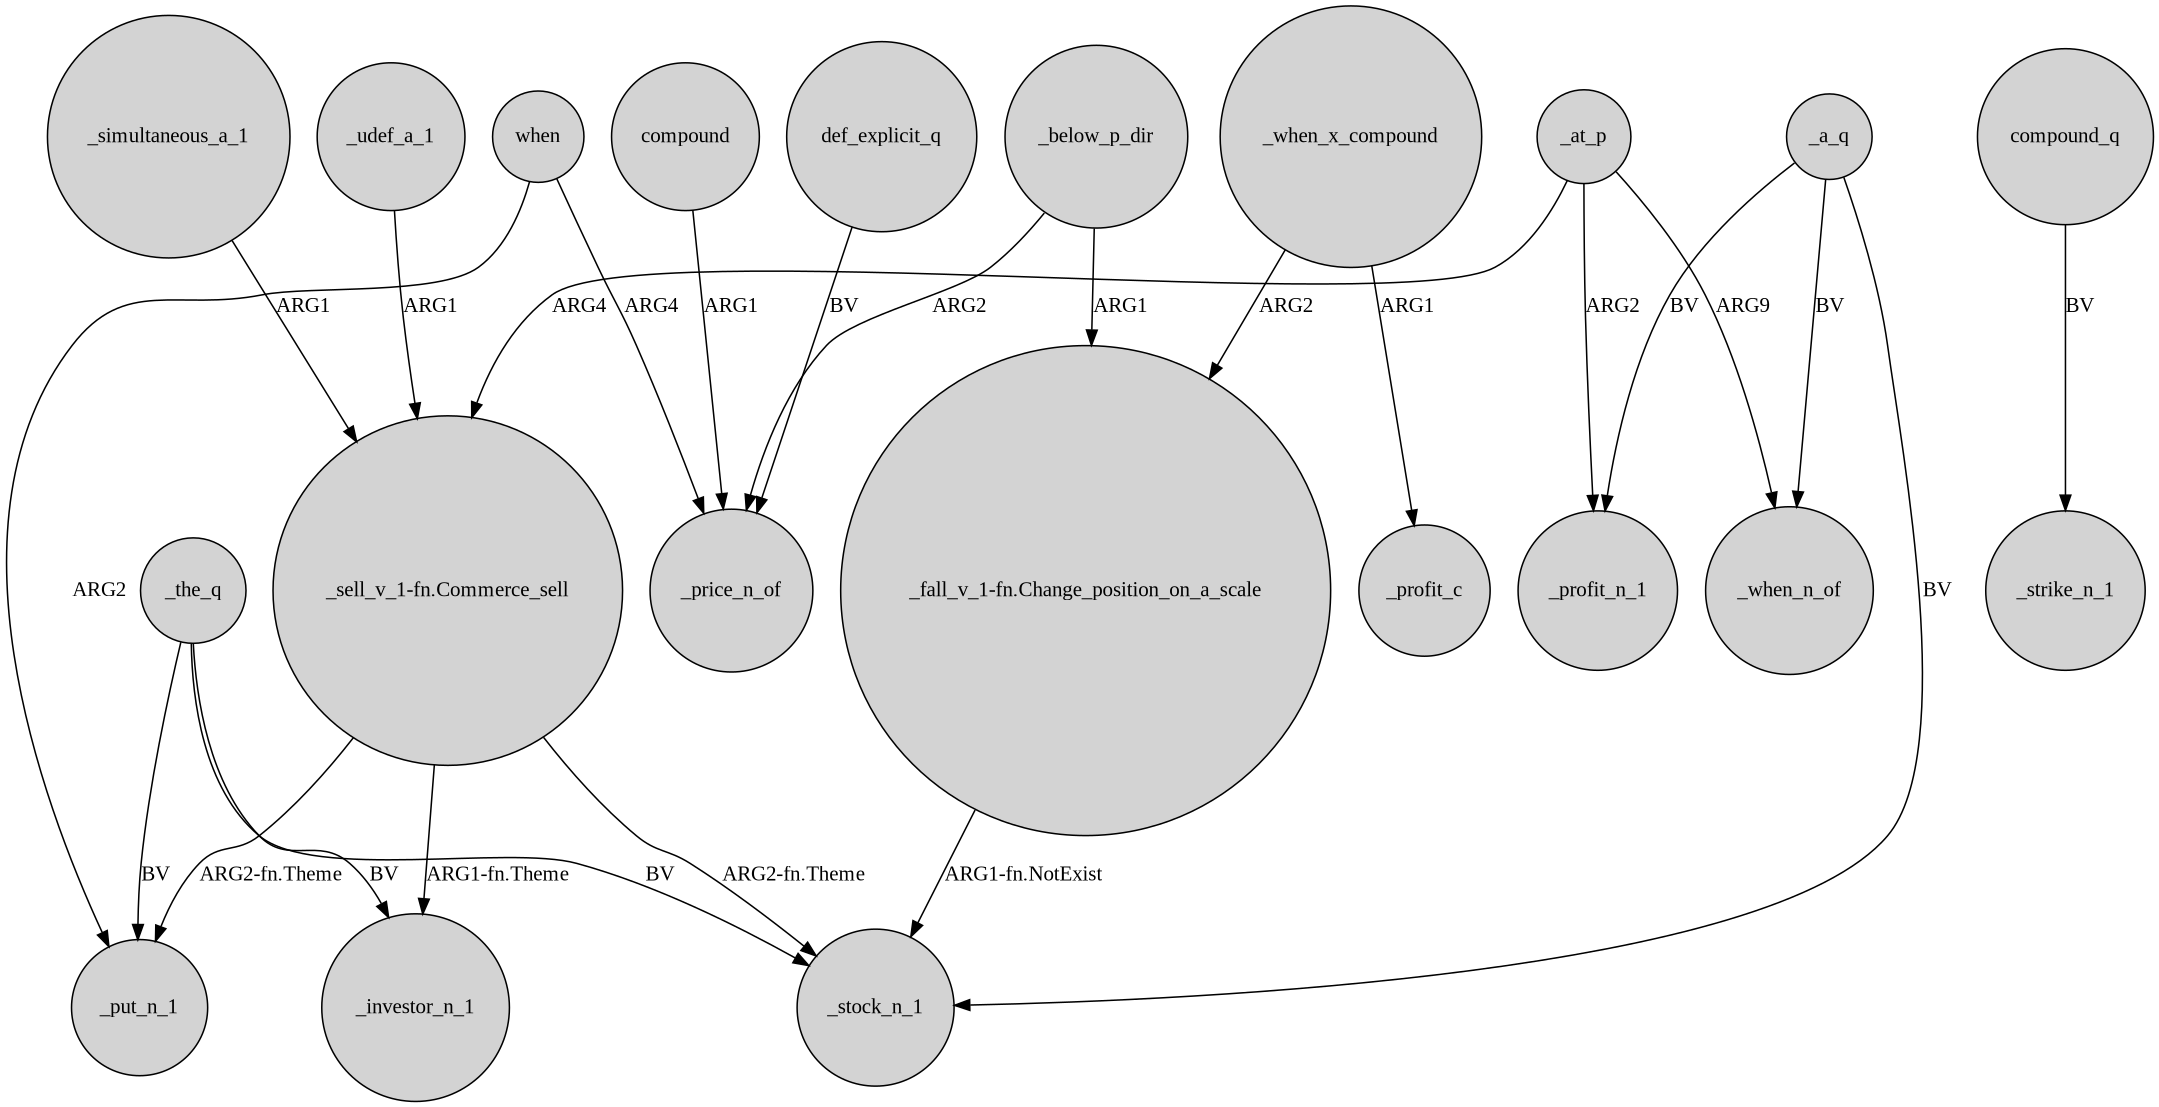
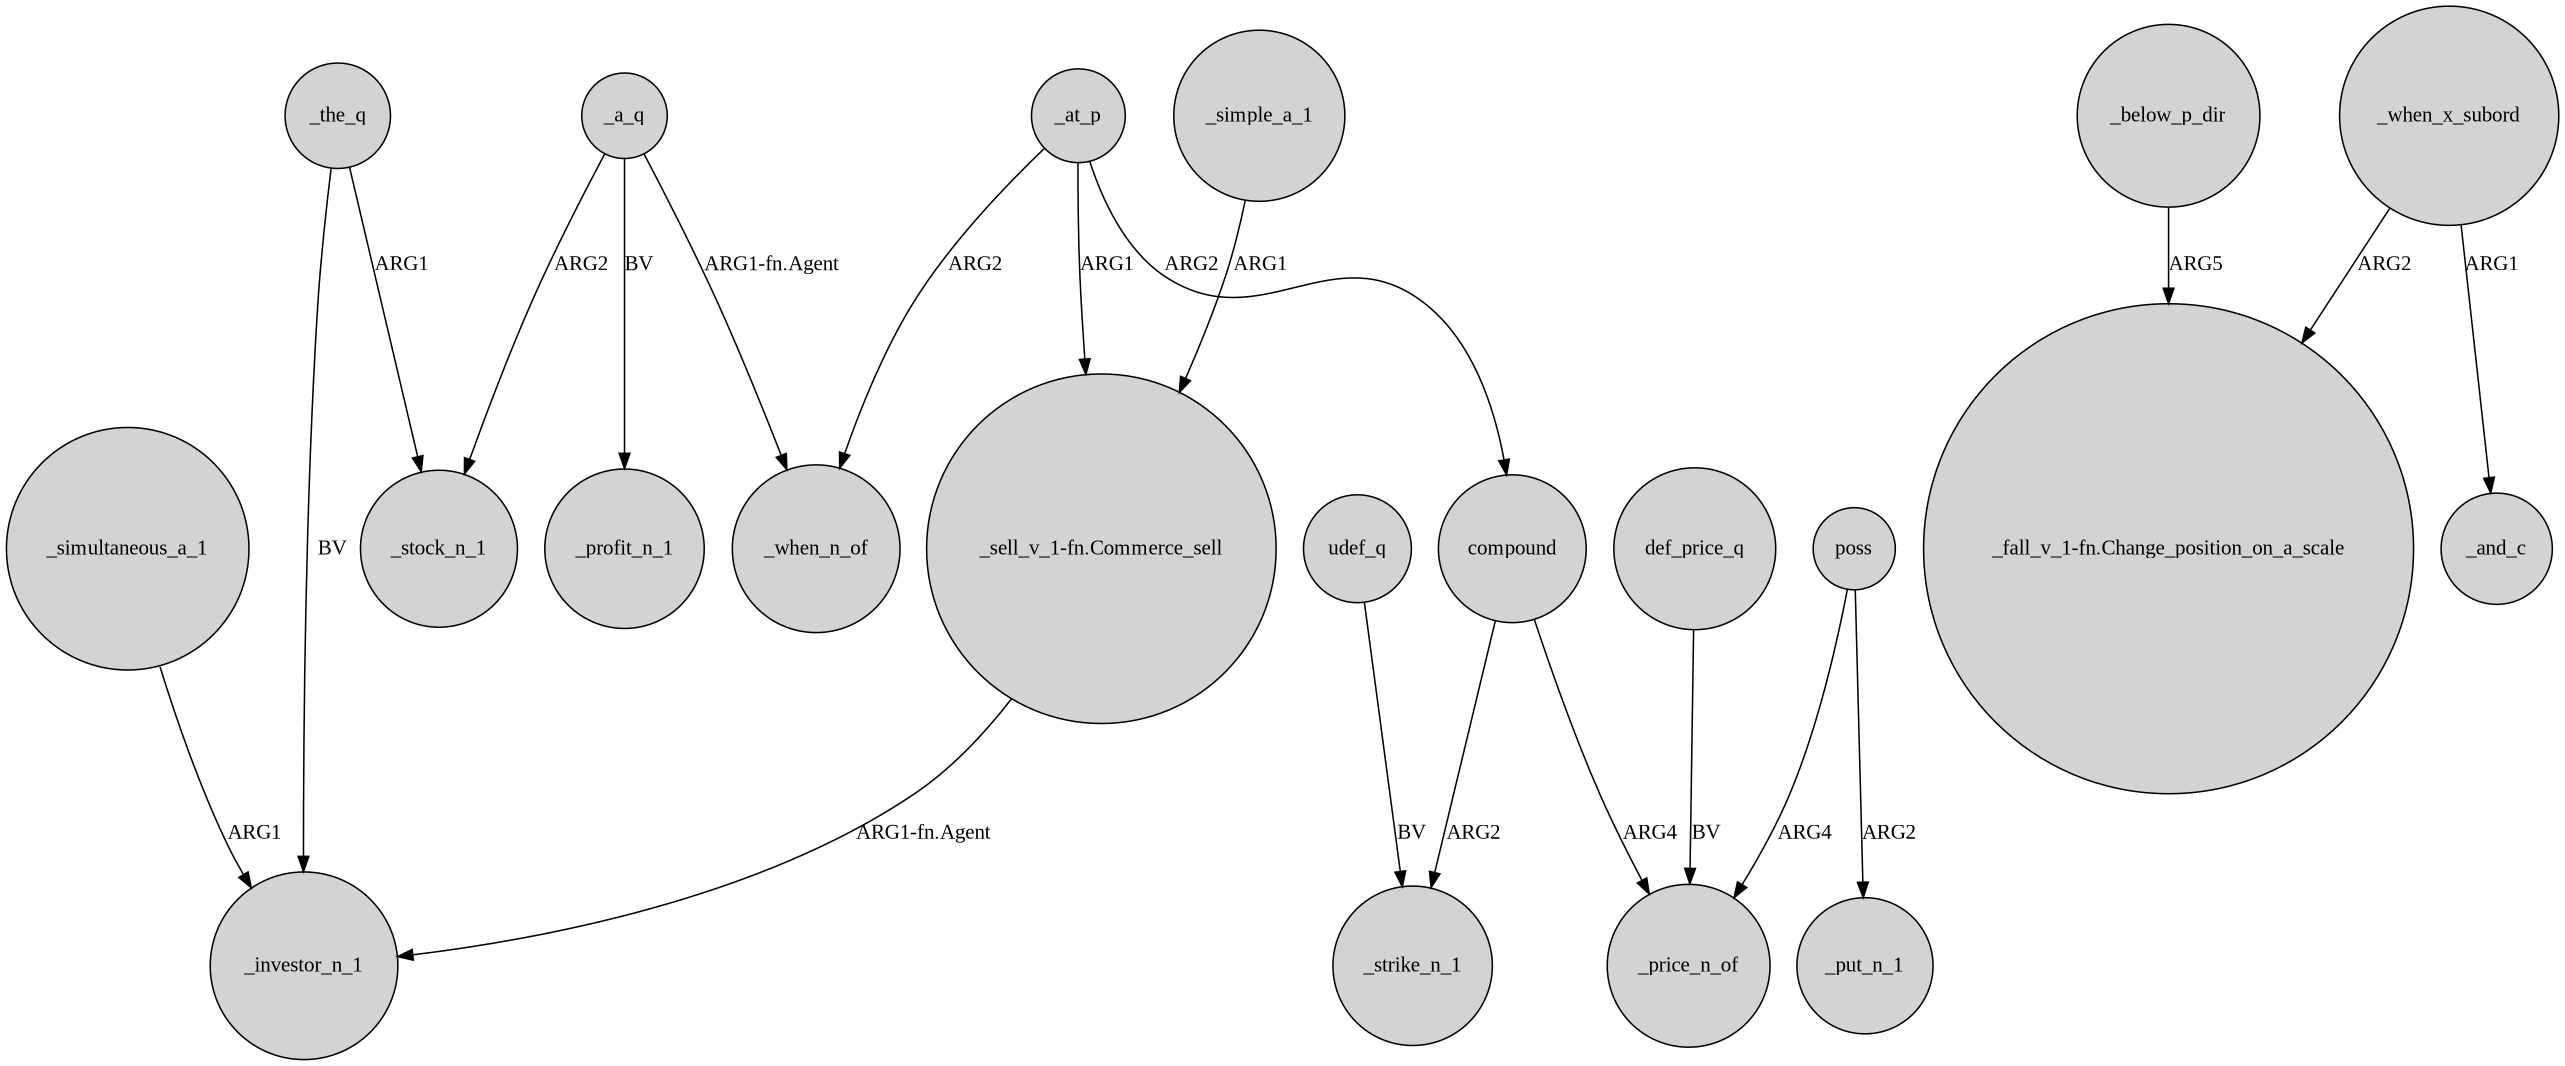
node "_udef_a_1": label "_udef_a_1" -> "_simple_a_1"
node "when": label "when" -> "poss"
node "def_explicit_q": label "def_explicit_q" -> "def_price_q"
node "_when_x_compound": label "_when_x_compound" -> "_when_x_subord"
node "compound_q": label "compound_q" -> "udef_q"
edge "_at_p" -> "_sell_v_1-fn.Commerce_sell": label "ARG4" -> "ARG1"
edge "compound" -> "_price_n_of": label "ARG1" -> "ARG4"
edge "_below_p_dir" -> "_fall_v_1-fn.Change_position_on_a_scale": label "ARG1" -> "ARG5"
edge "_at_p" -> "_when_n_of": label "ARG9" -> "ARG2"
edge "_a_q" -> "_when_n_of": label "BV" -> "ARG1-fn.Agent"
edge "_below_p_dir" -> "_price_n_of": removed, label "ARG2"
edge "_simultaneous_a_1" -> "_sell_v_1-fn.Commerce_sell": now "_simultaneous_a_1" -> "_investor_n_1"
edge "_at_p" -> "_profit_n_1": now "_at_p" -> "compound"
node "_profit_c": label "_profit_c" -> "_and_c"
edge "_a_q" -> "_stock_n_1": label "BV" -> "ARG2"
edge "compound" -> "_strike_n_1": added, label "ARG2"
edge "_the_q" -> "_put_n_1": removed, label "BV"
edge "_sell_v_1-fn.Commerce_sell" -> "_put_n_1": removed, label "ARG2-fn.Theme"
edge "_sell_v_1-fn.Commerce_sell" -> "_stock_n_1": removed, label "ARG2-fn.Theme"
edge "_fall_v_1-fn.Change_position_on_a_scale" -> "_stock_n_1": removed, label "ARG1-fn.NotExist"
edge "_sell_v_1-fn.Commerce_sell" -> "_investor_n_1": label "ARG1-fn.Theme" -> "ARG1-fn.Agent"
edge "_the_q" -> "_stock_n_1": label "BV" -> "ARG1"
